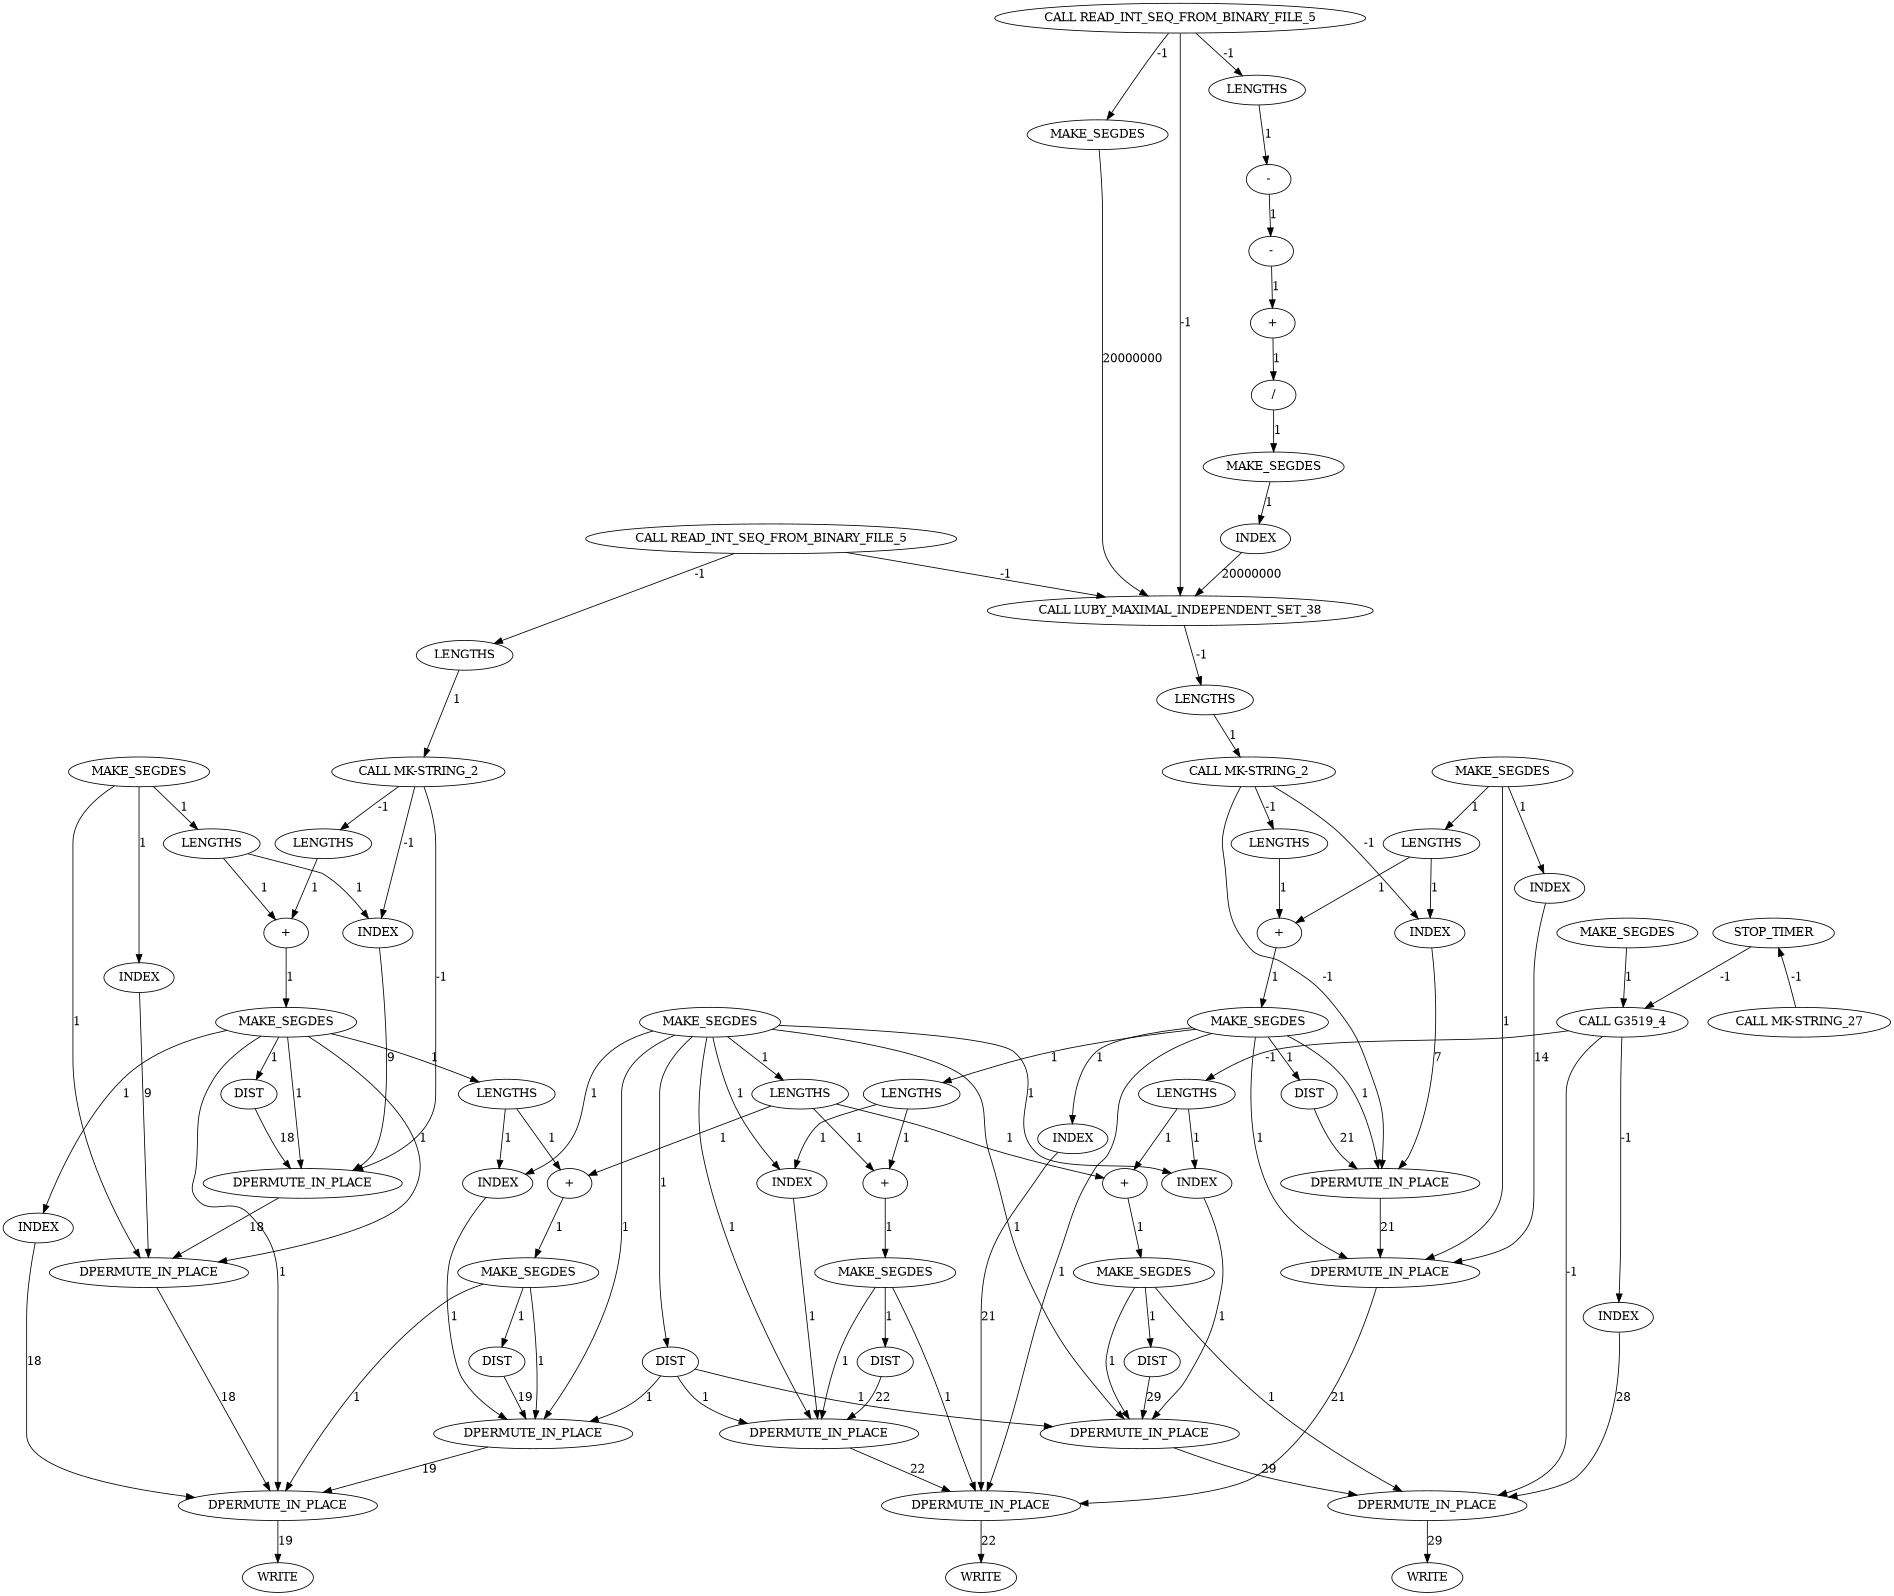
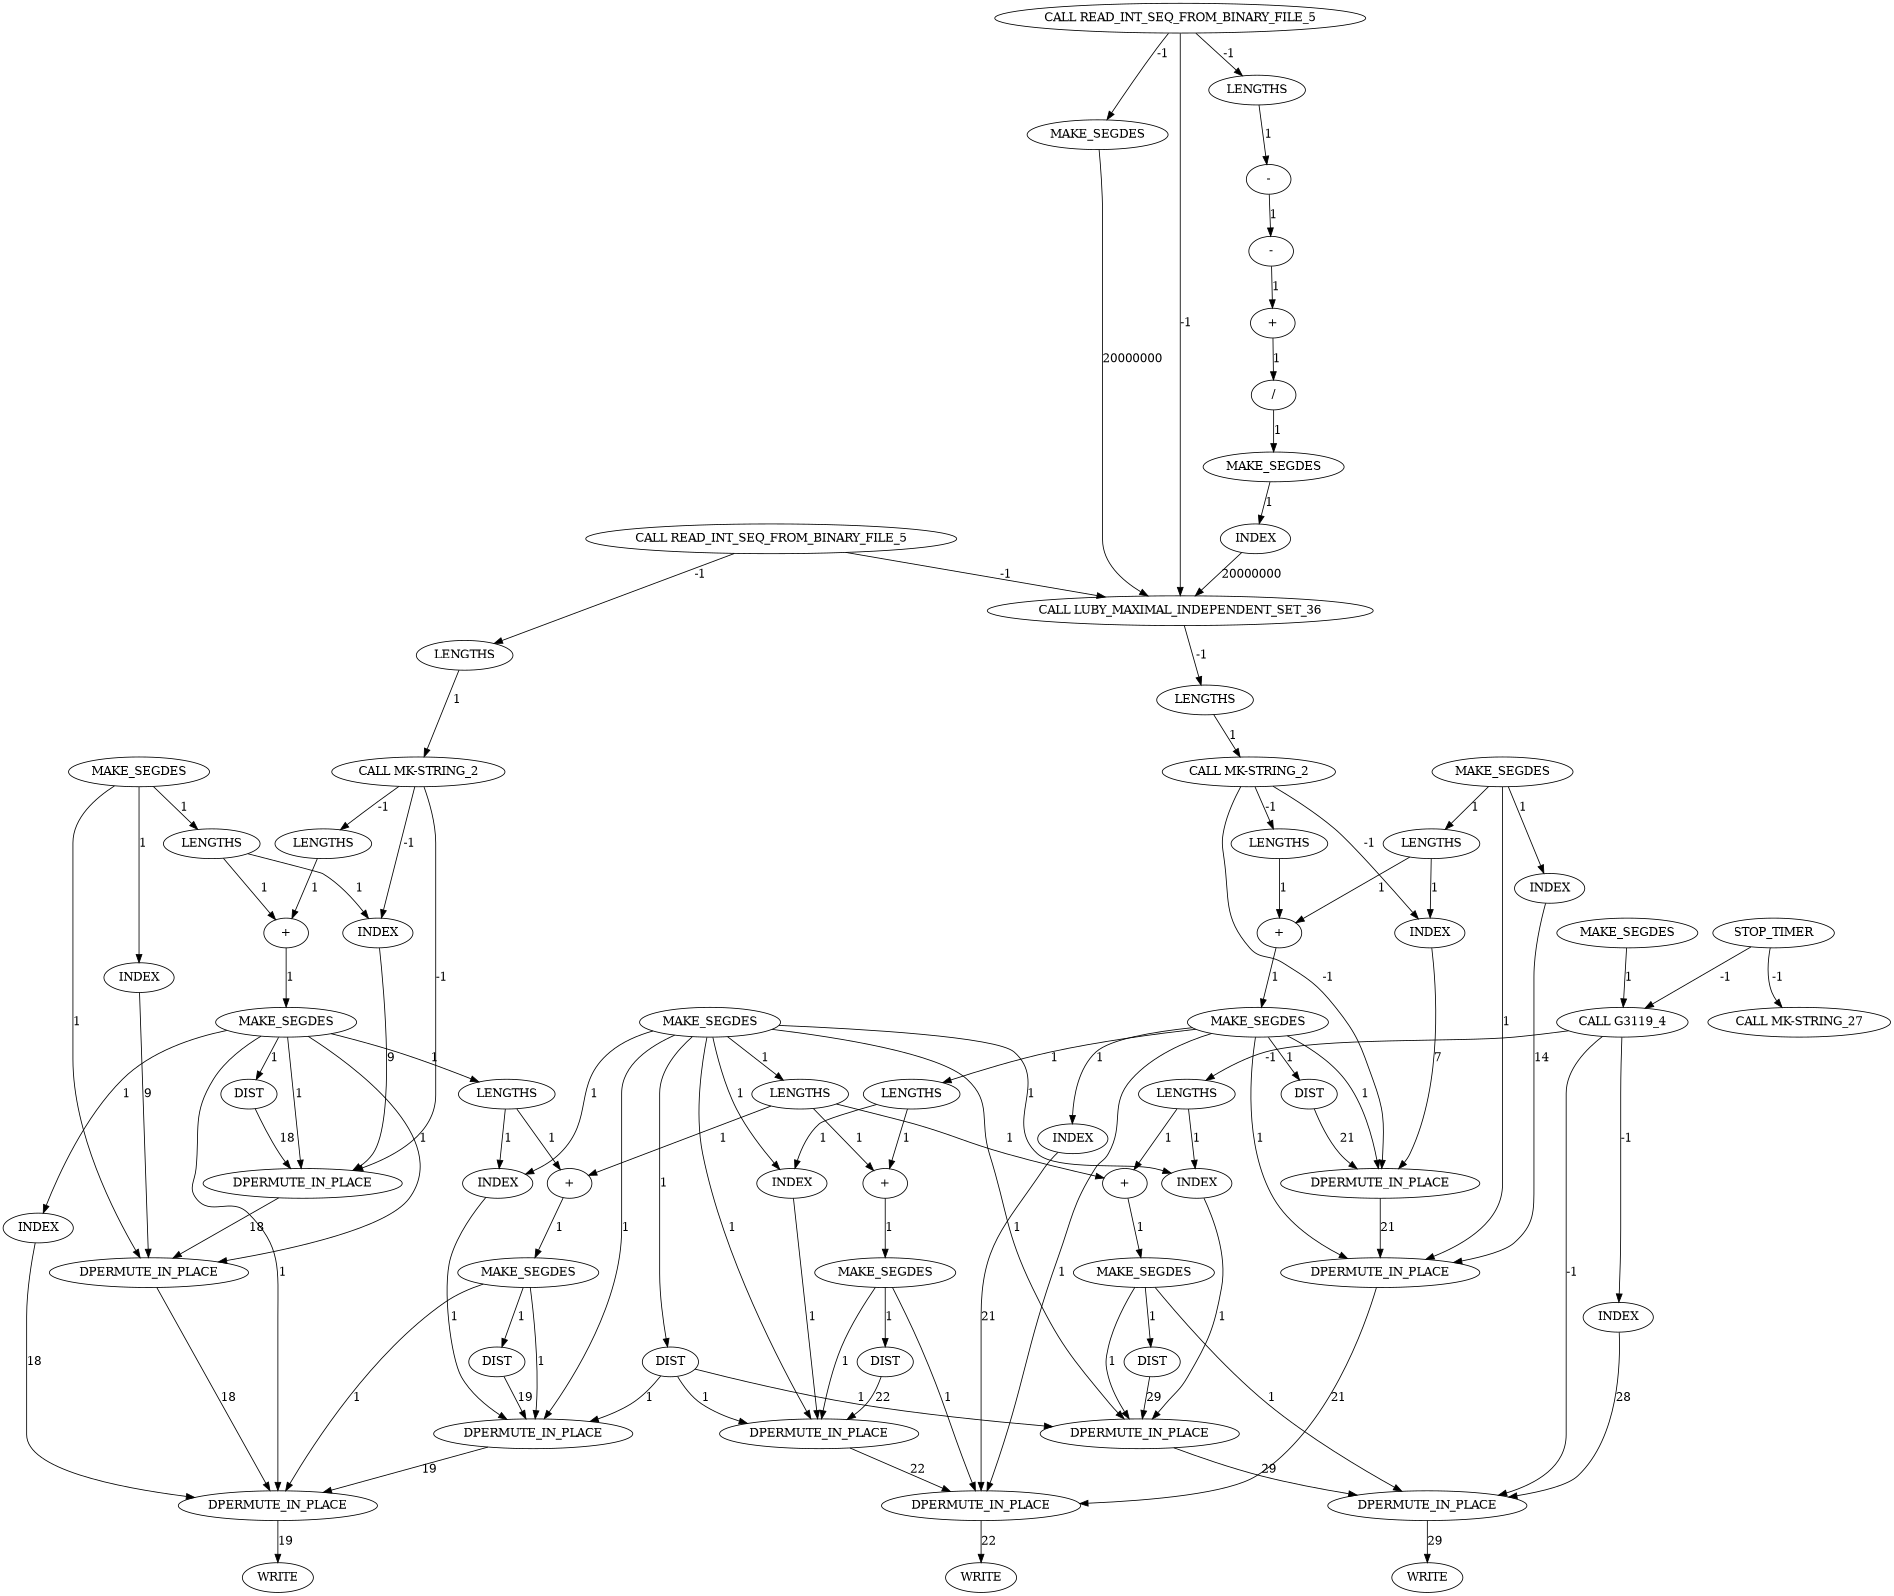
node "CALL LUBY_MAXIMAL_INDEPENDENT_SET_38": label "CALL LUBY_MAXIMAL_INDEPENDENT_SET_38" -> "CALL LUBY_MAXIMAL_INDEPENDENT_SET_36"
edge "CALL MK-STRING_27" -> "STOP_TIMER": reversed
node "CALL G3519_4": label "CALL G3519_4" -> "CALL G3119_4"
